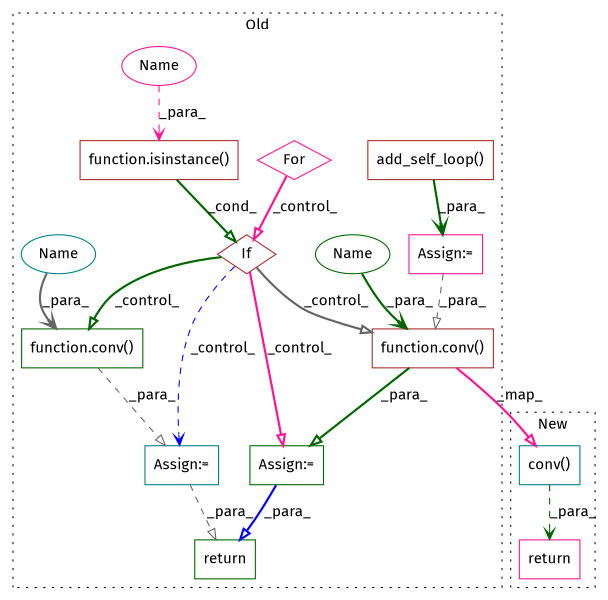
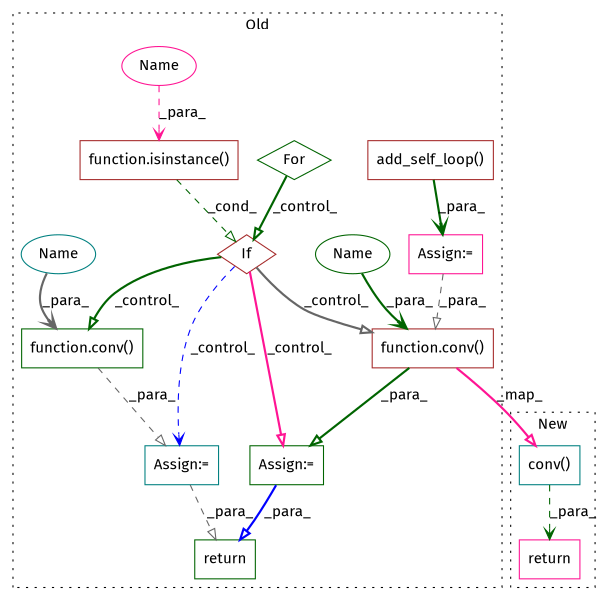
node "For": color deeppink -> darkgreen
edge "For" -> "If": color deeppink -> darkgreen
edge "function.isinstance()" -> "If": style bold -> dashed
